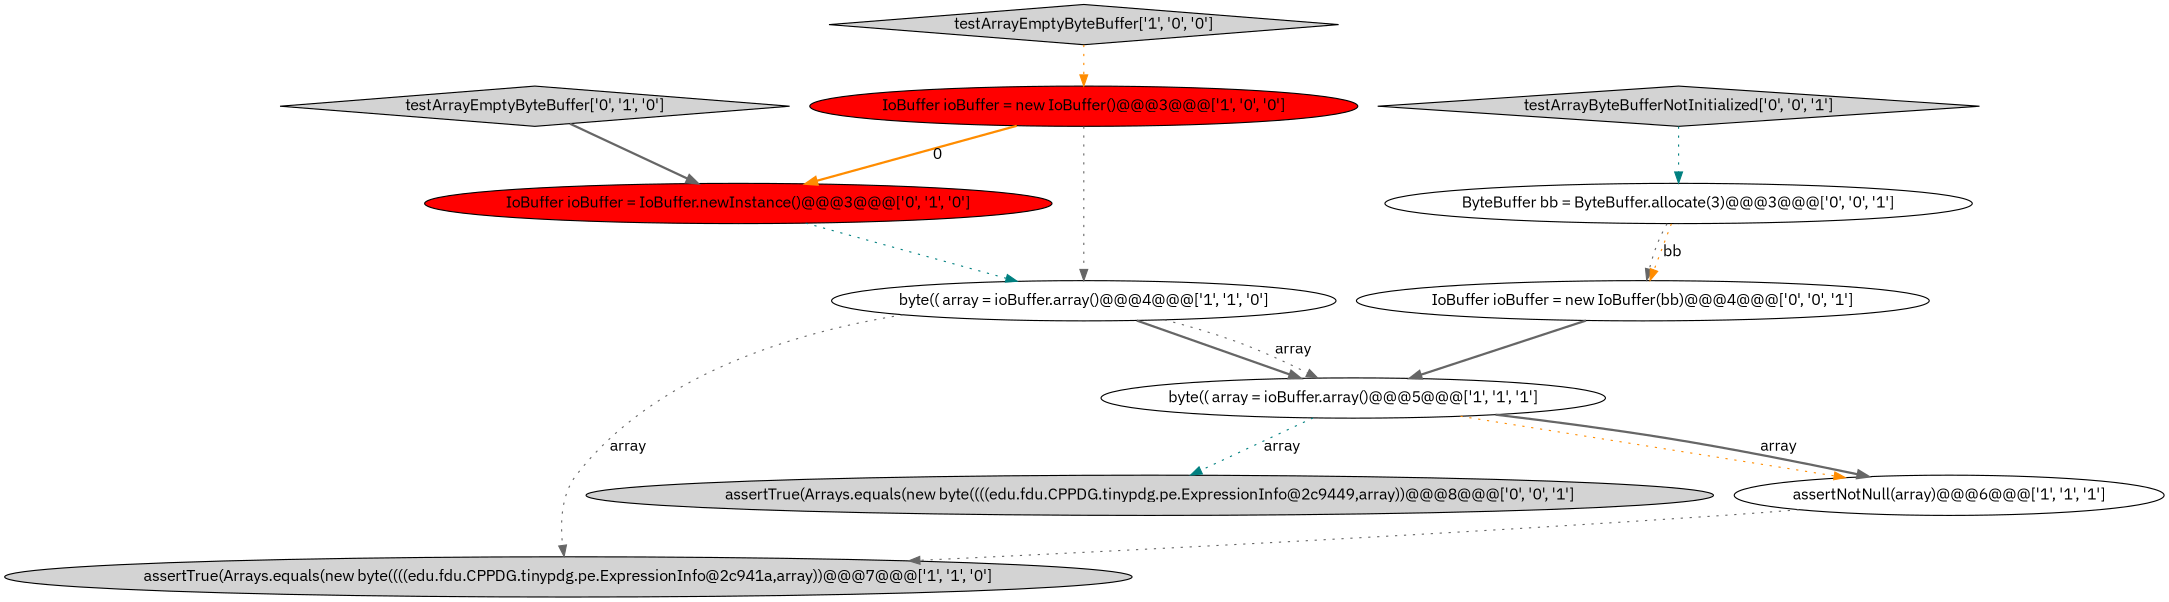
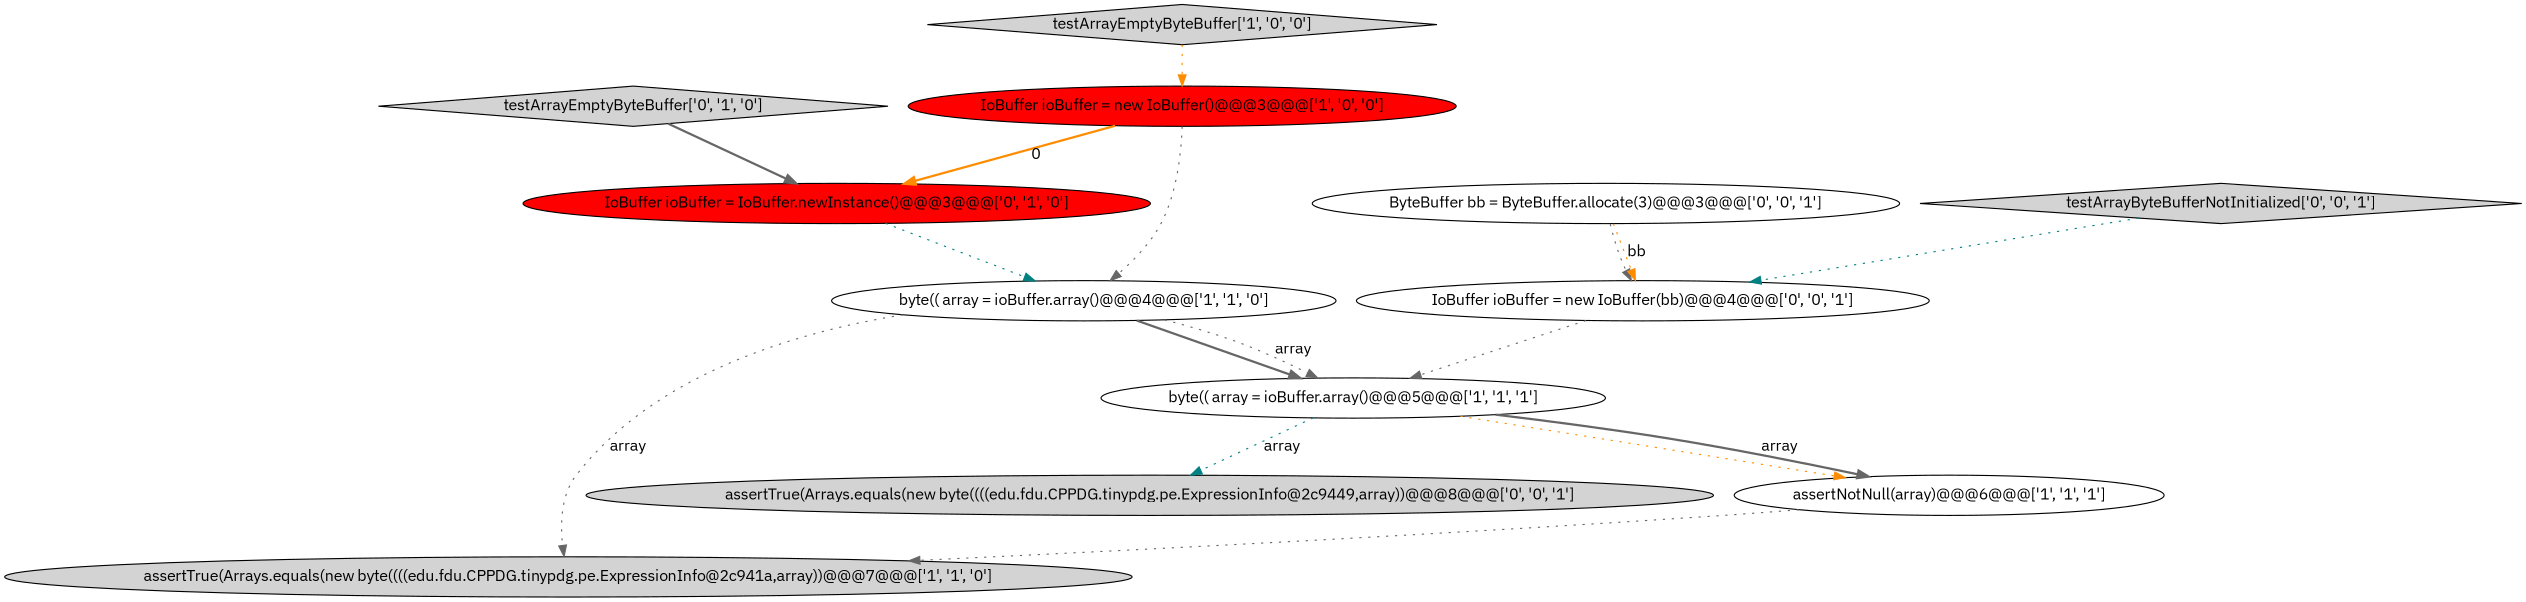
edge "testArrayByteBufferNotInitialized['0', '0', '1']" -> "ByteBuffer bb = ByteBuffer.allocate(3)@@@3@@@['0', '0', '1']": now "testArrayByteBufferNotInitialized['0', '0', '1']" -> "IoBuffer ioBuffer = new IoBuffer(bb)@@@4@@@['0', '0', '1']"
edge "IoBuffer ioBuffer = new IoBuffer(bb)@@@4@@@['0', '0', '1']" -> "byte(( array = ioBuffer.array()@@@5@@@['1', '1', '1']": style bold -> dotted
